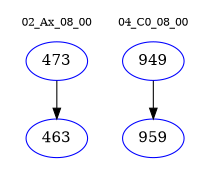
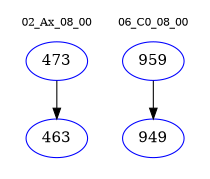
cluster "04_C0_08_00": label "04_C0_08_00" -> "06_C0_08_00"
edge "949" -> "959": reversed
